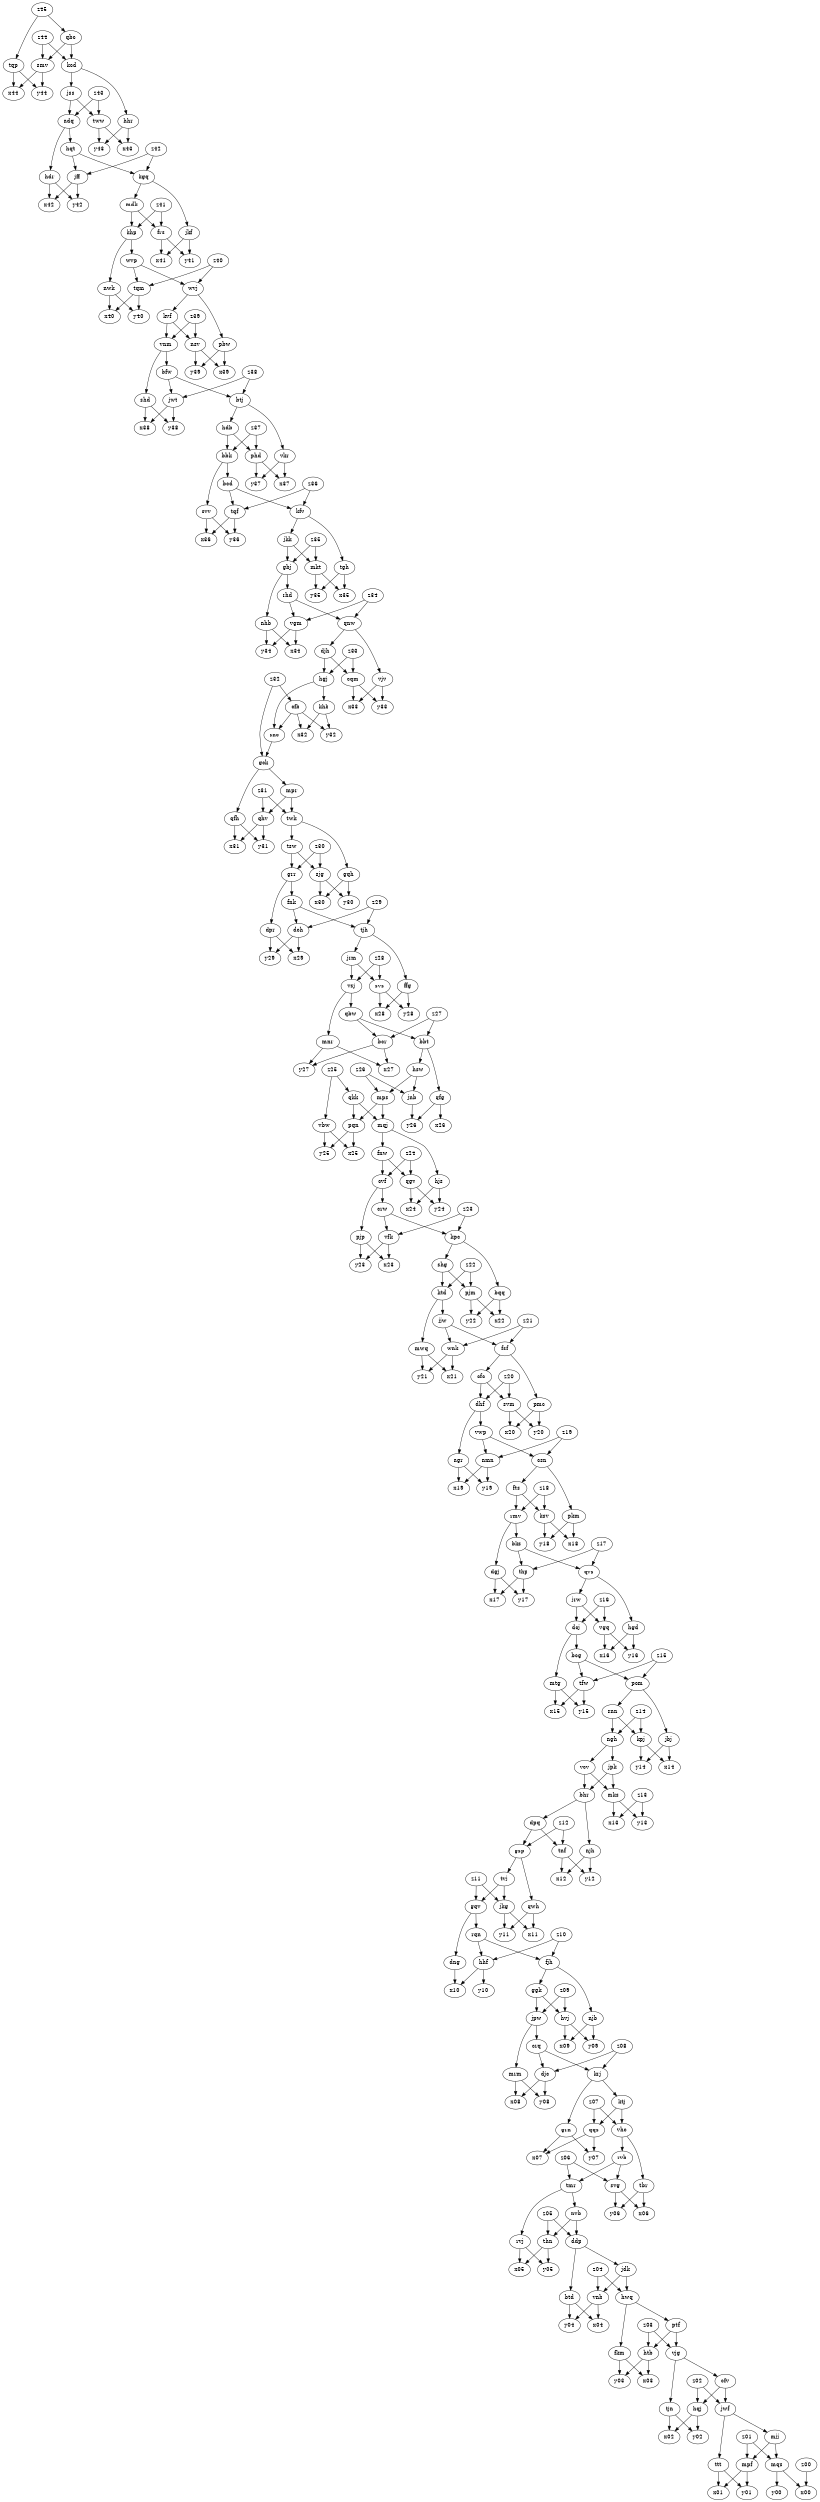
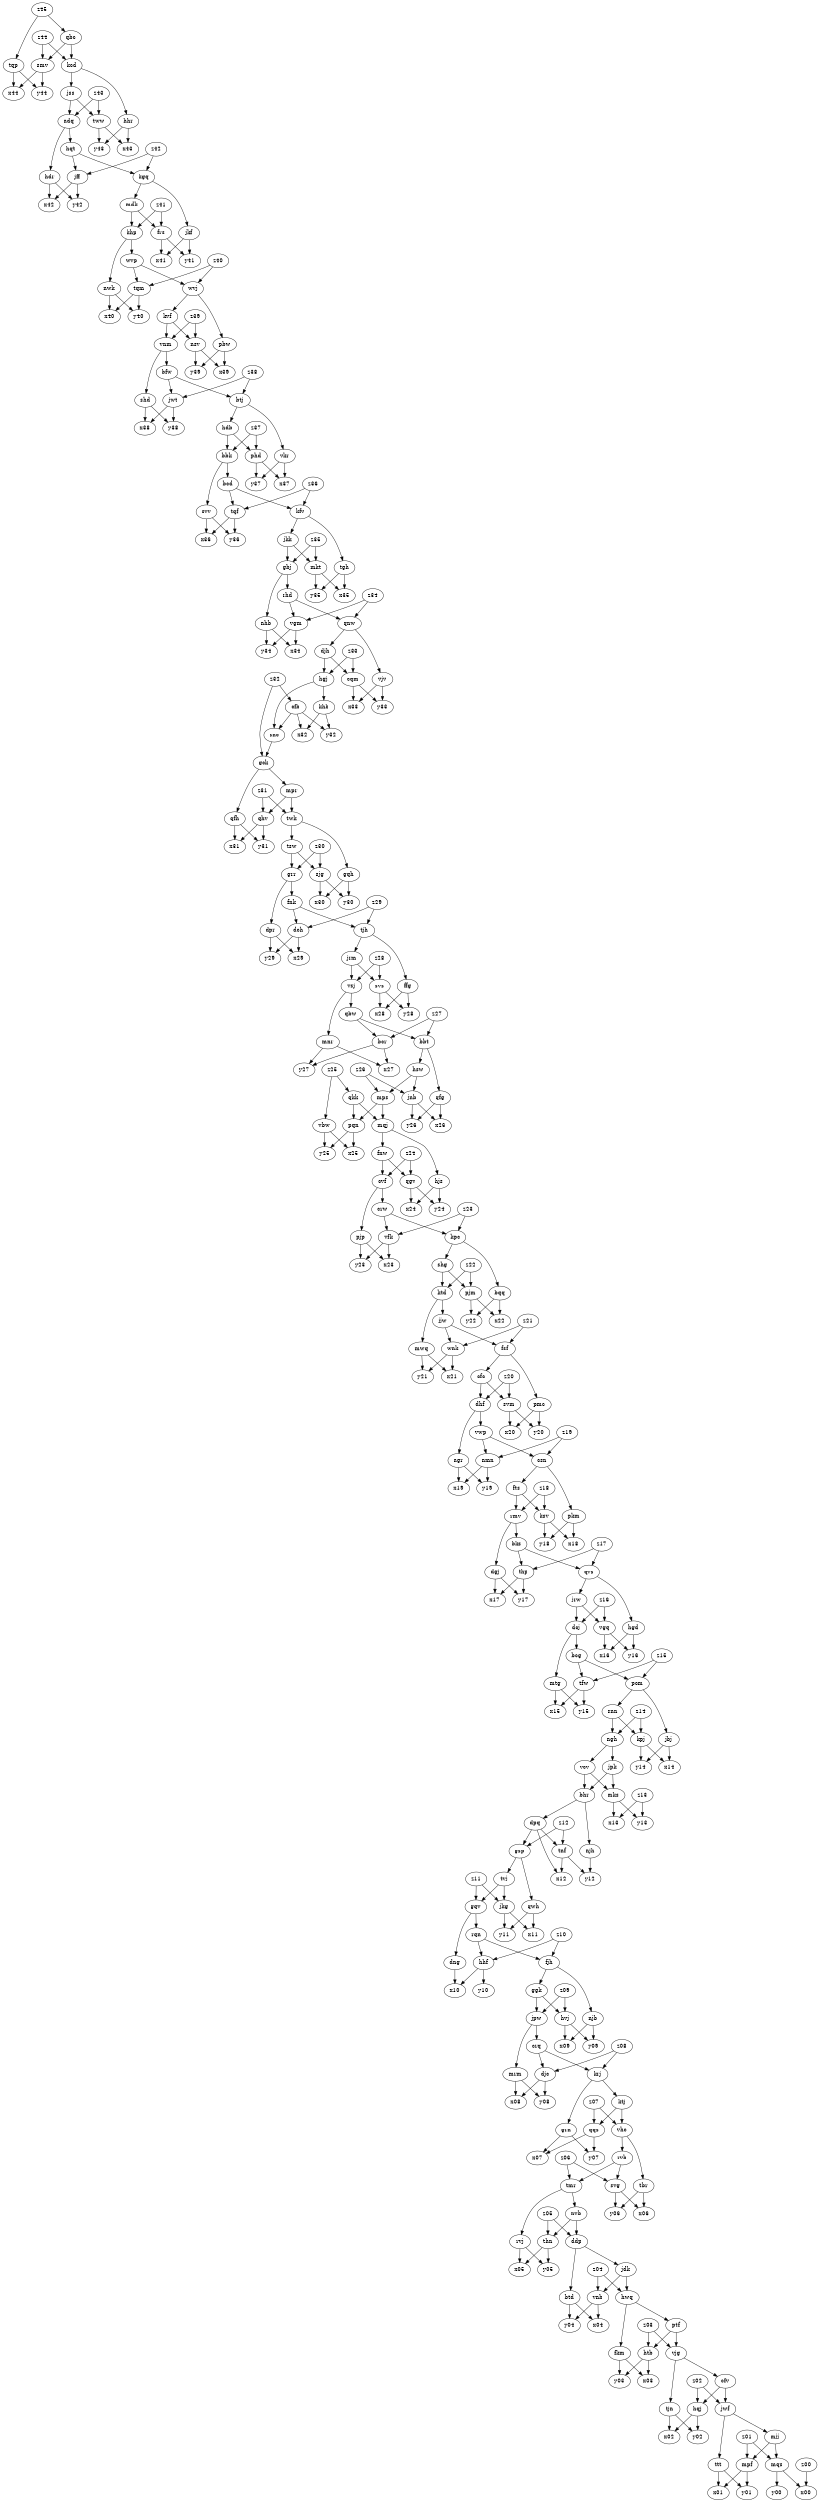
edge "jnb" -> "x26": added
edge "njh" -> "x12": now "dpq" -> "x12"
